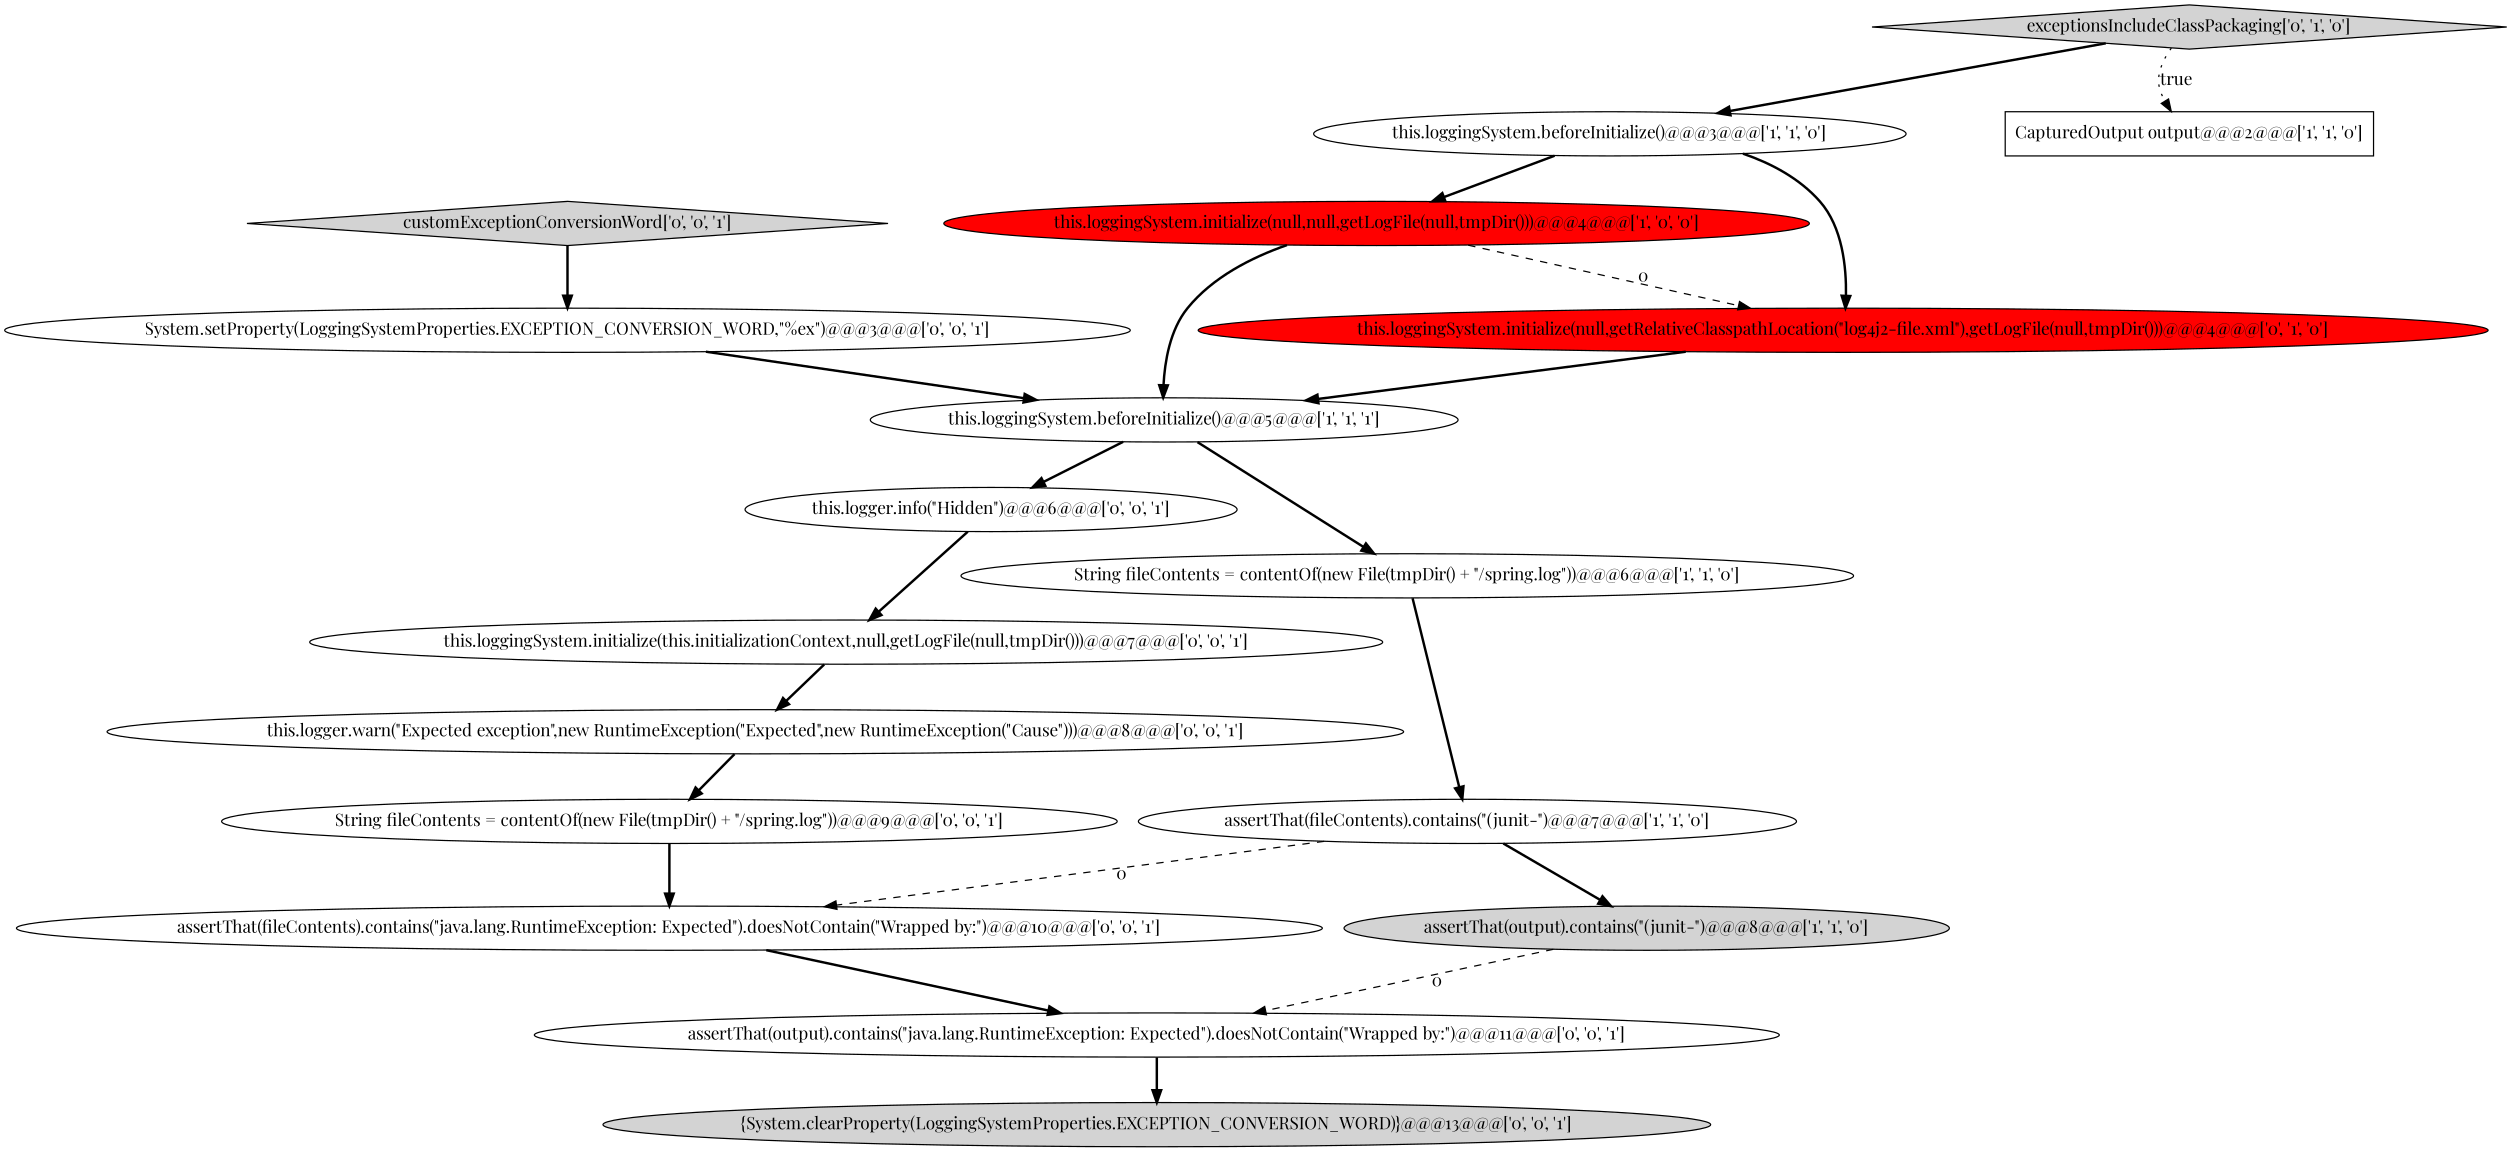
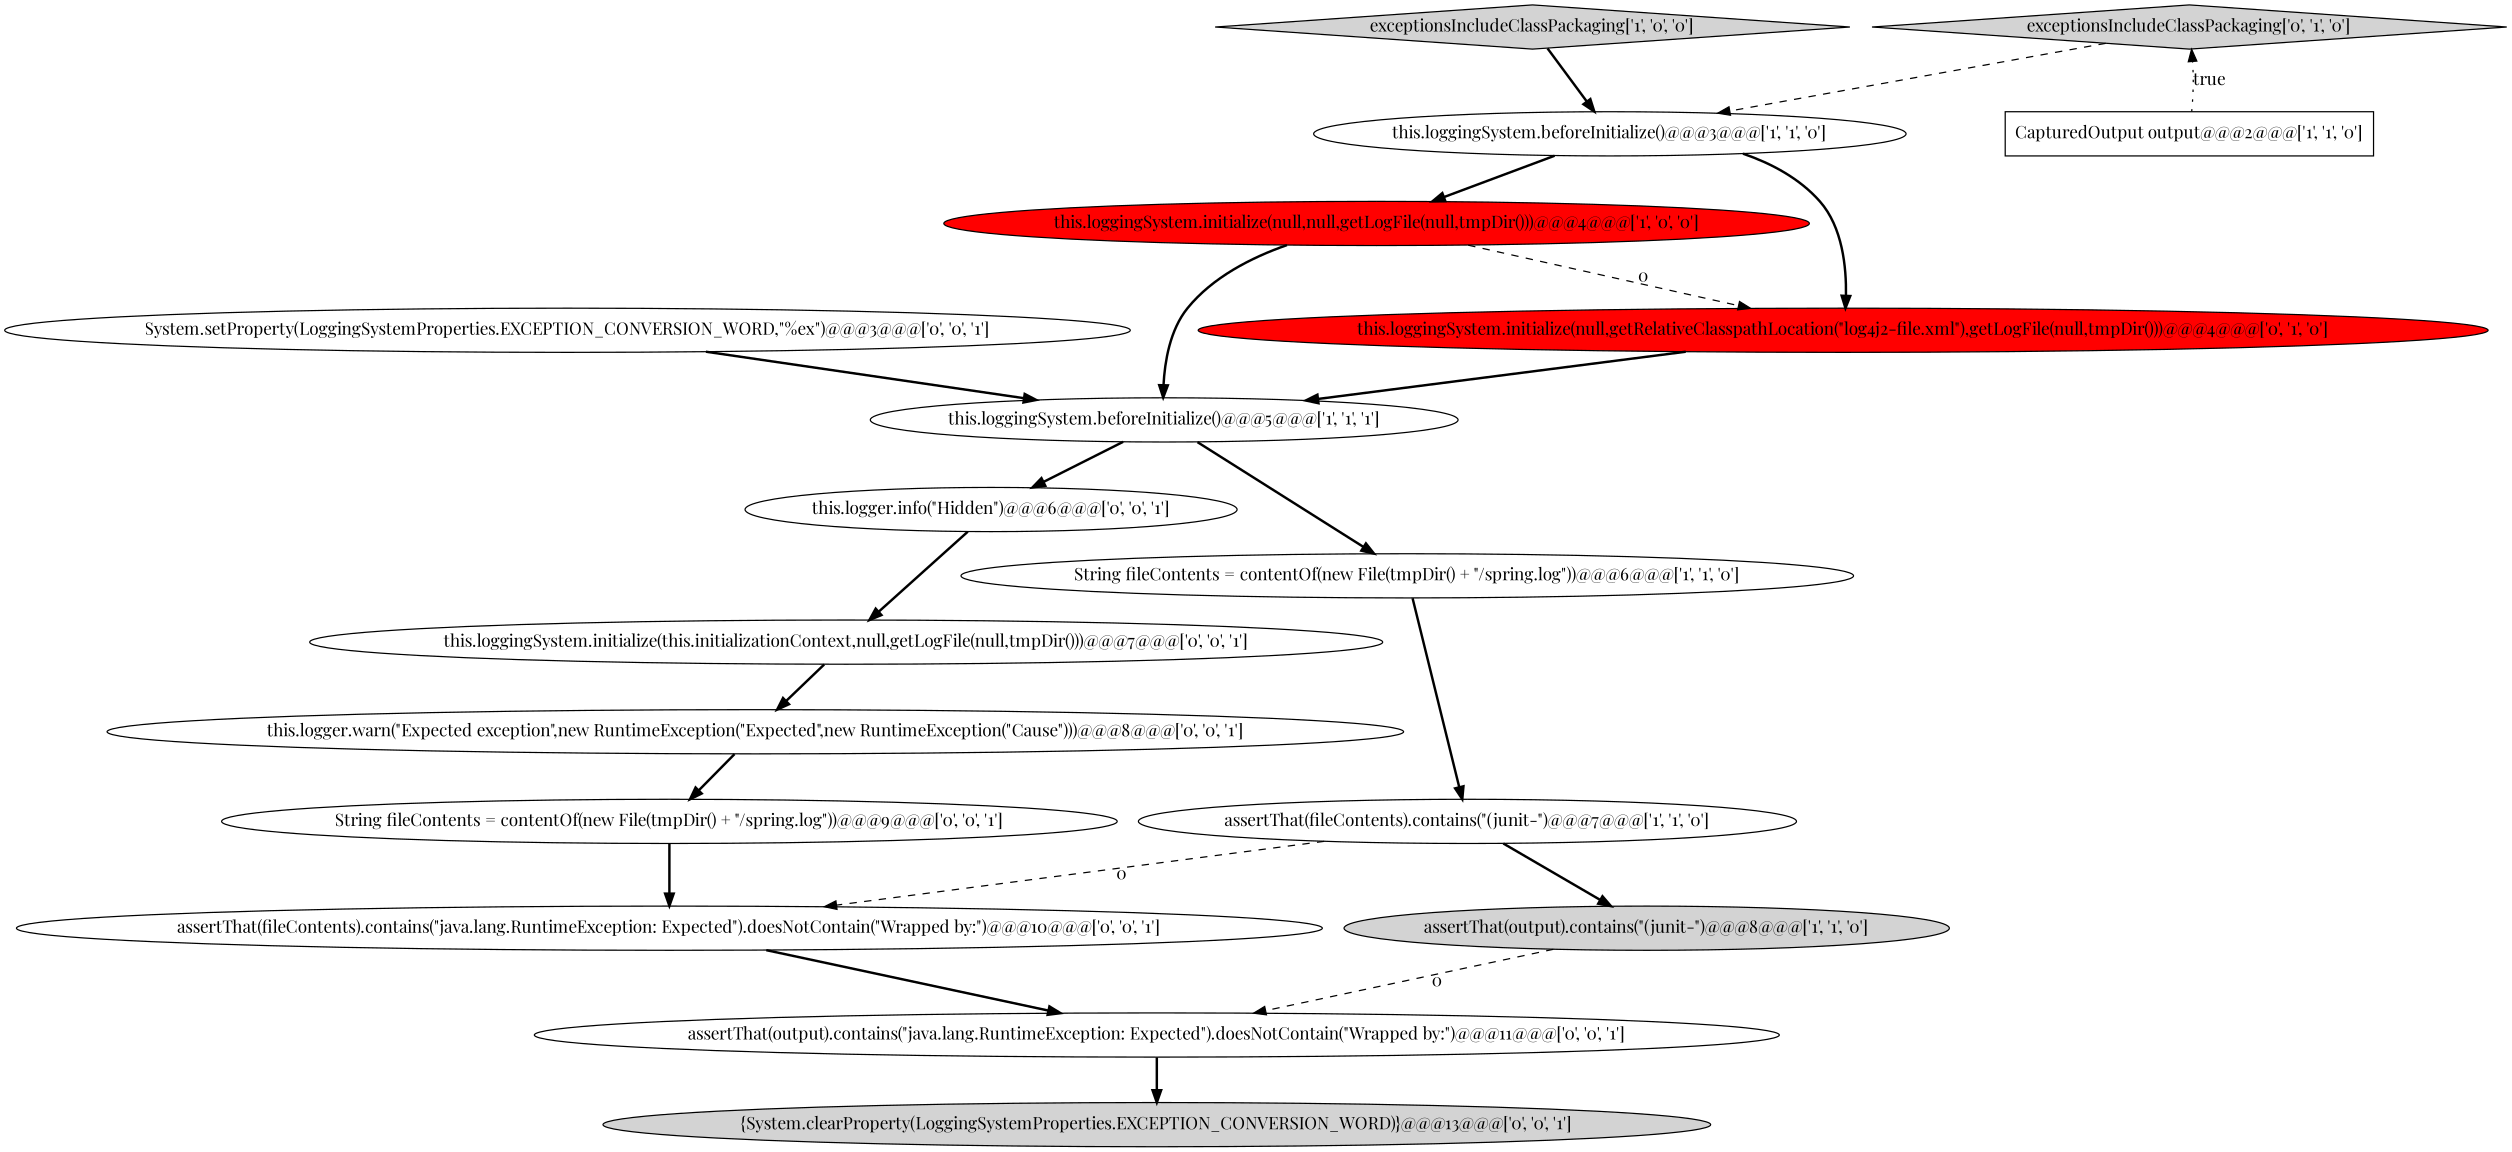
node "exceptionsIncludeClassPackaging['1', '0', '0']": added
edge "exceptionsIncludeClassPackaging['0', '1', '0']" -> "CapturedOutput output@@@2@@@['1', '1', '0']": reversed
edge "exceptionsIncludeClassPackaging['0', '1', '0']" -> "this.loggingSystem.beforeInitialize()@@@3@@@['1', '1', '0']": style bold -> dashed
node "customExceptionConversionWord['0', '0', '1']": removed
